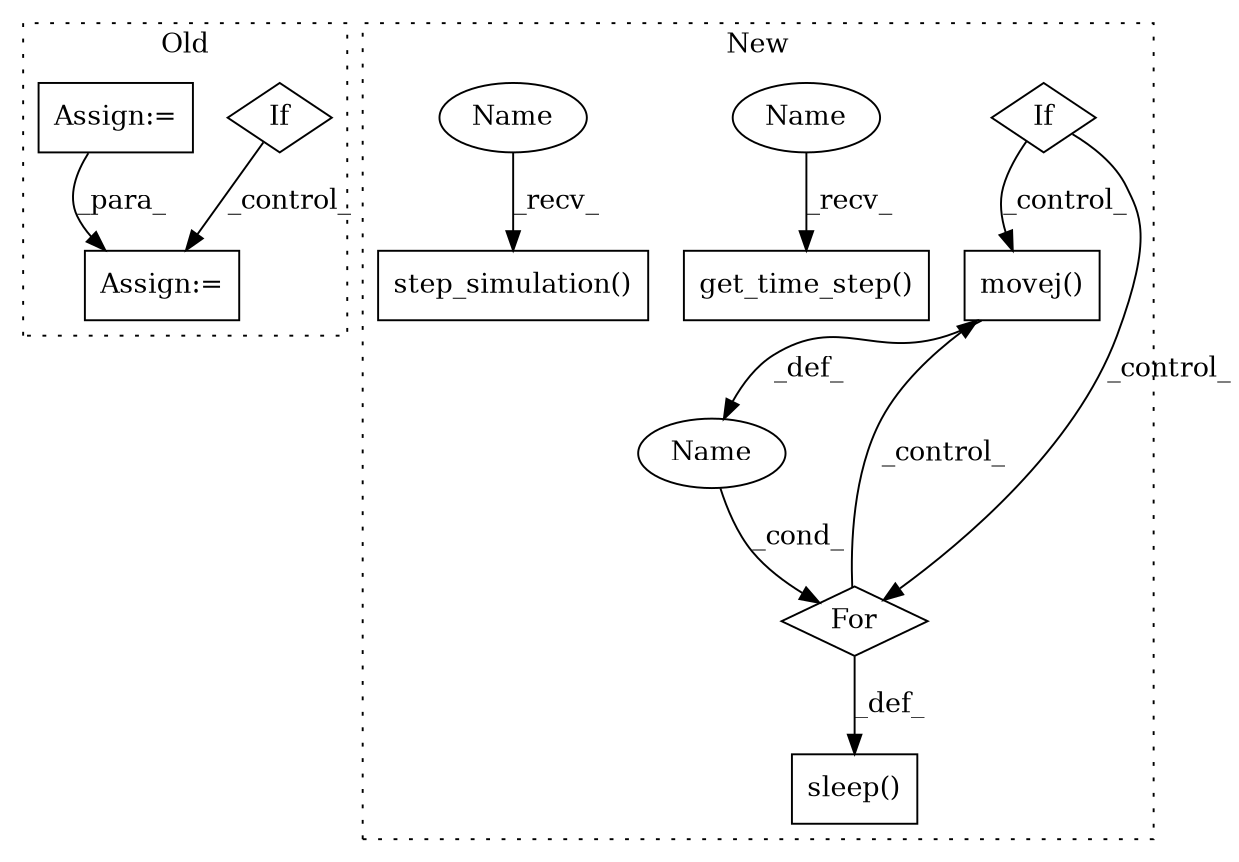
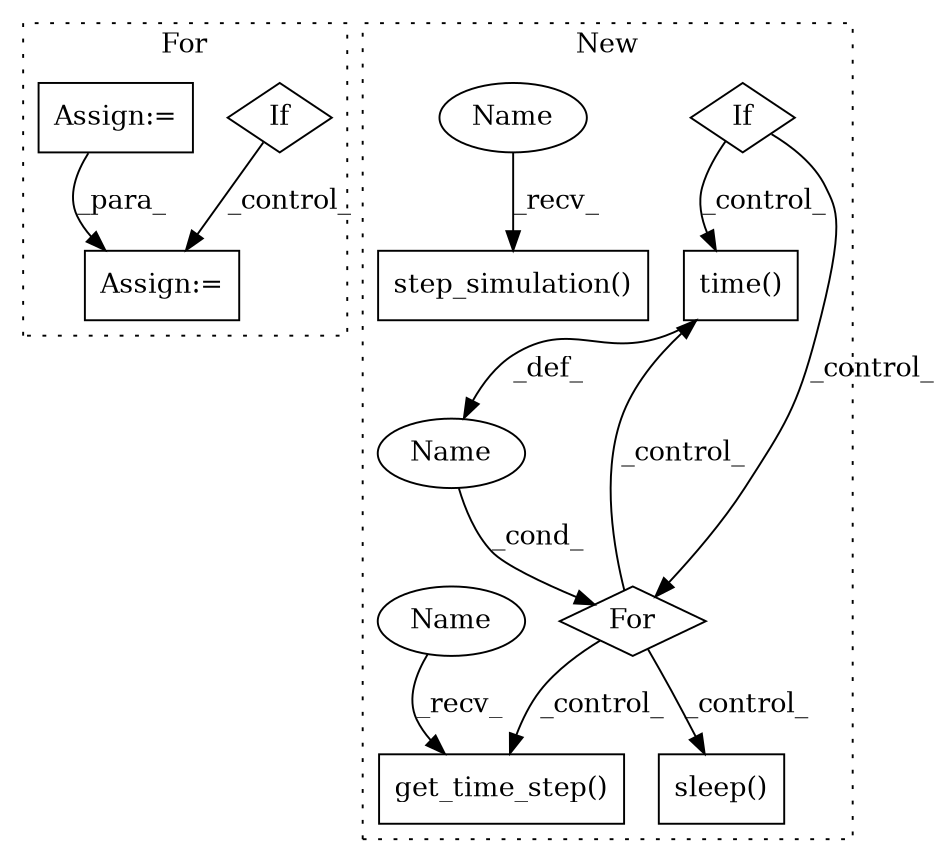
cluster "Old": label "Old" -> "For"
node "movej()": label "movej()" -> "time()"
edge "For" -> "get_time_step()": added, label "_control_"
edge "For" -> "sleep()": label "_def_" -> "_control_"
